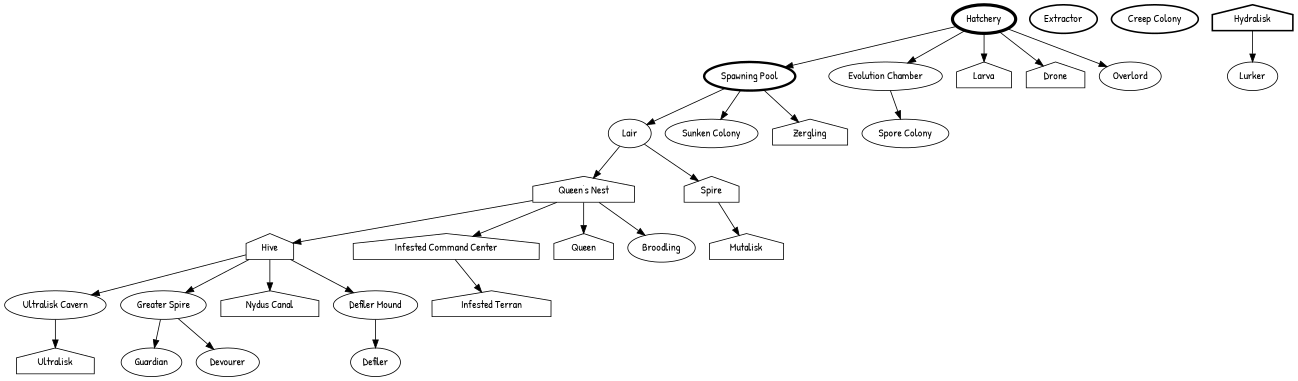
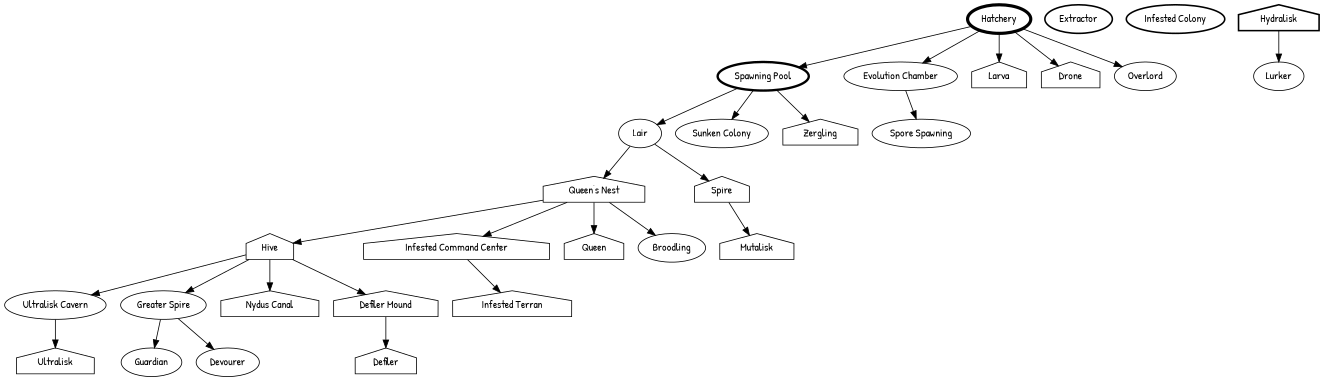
node "Creep Colony": label "Creep Colony" -> "Infested Colony"
node "Spore Colony": label "Spore Colony" -> "Spore Spawning"
node "Defiler Mound": shape ellipse -> house
node "Defiler": shape ellipse -> house
